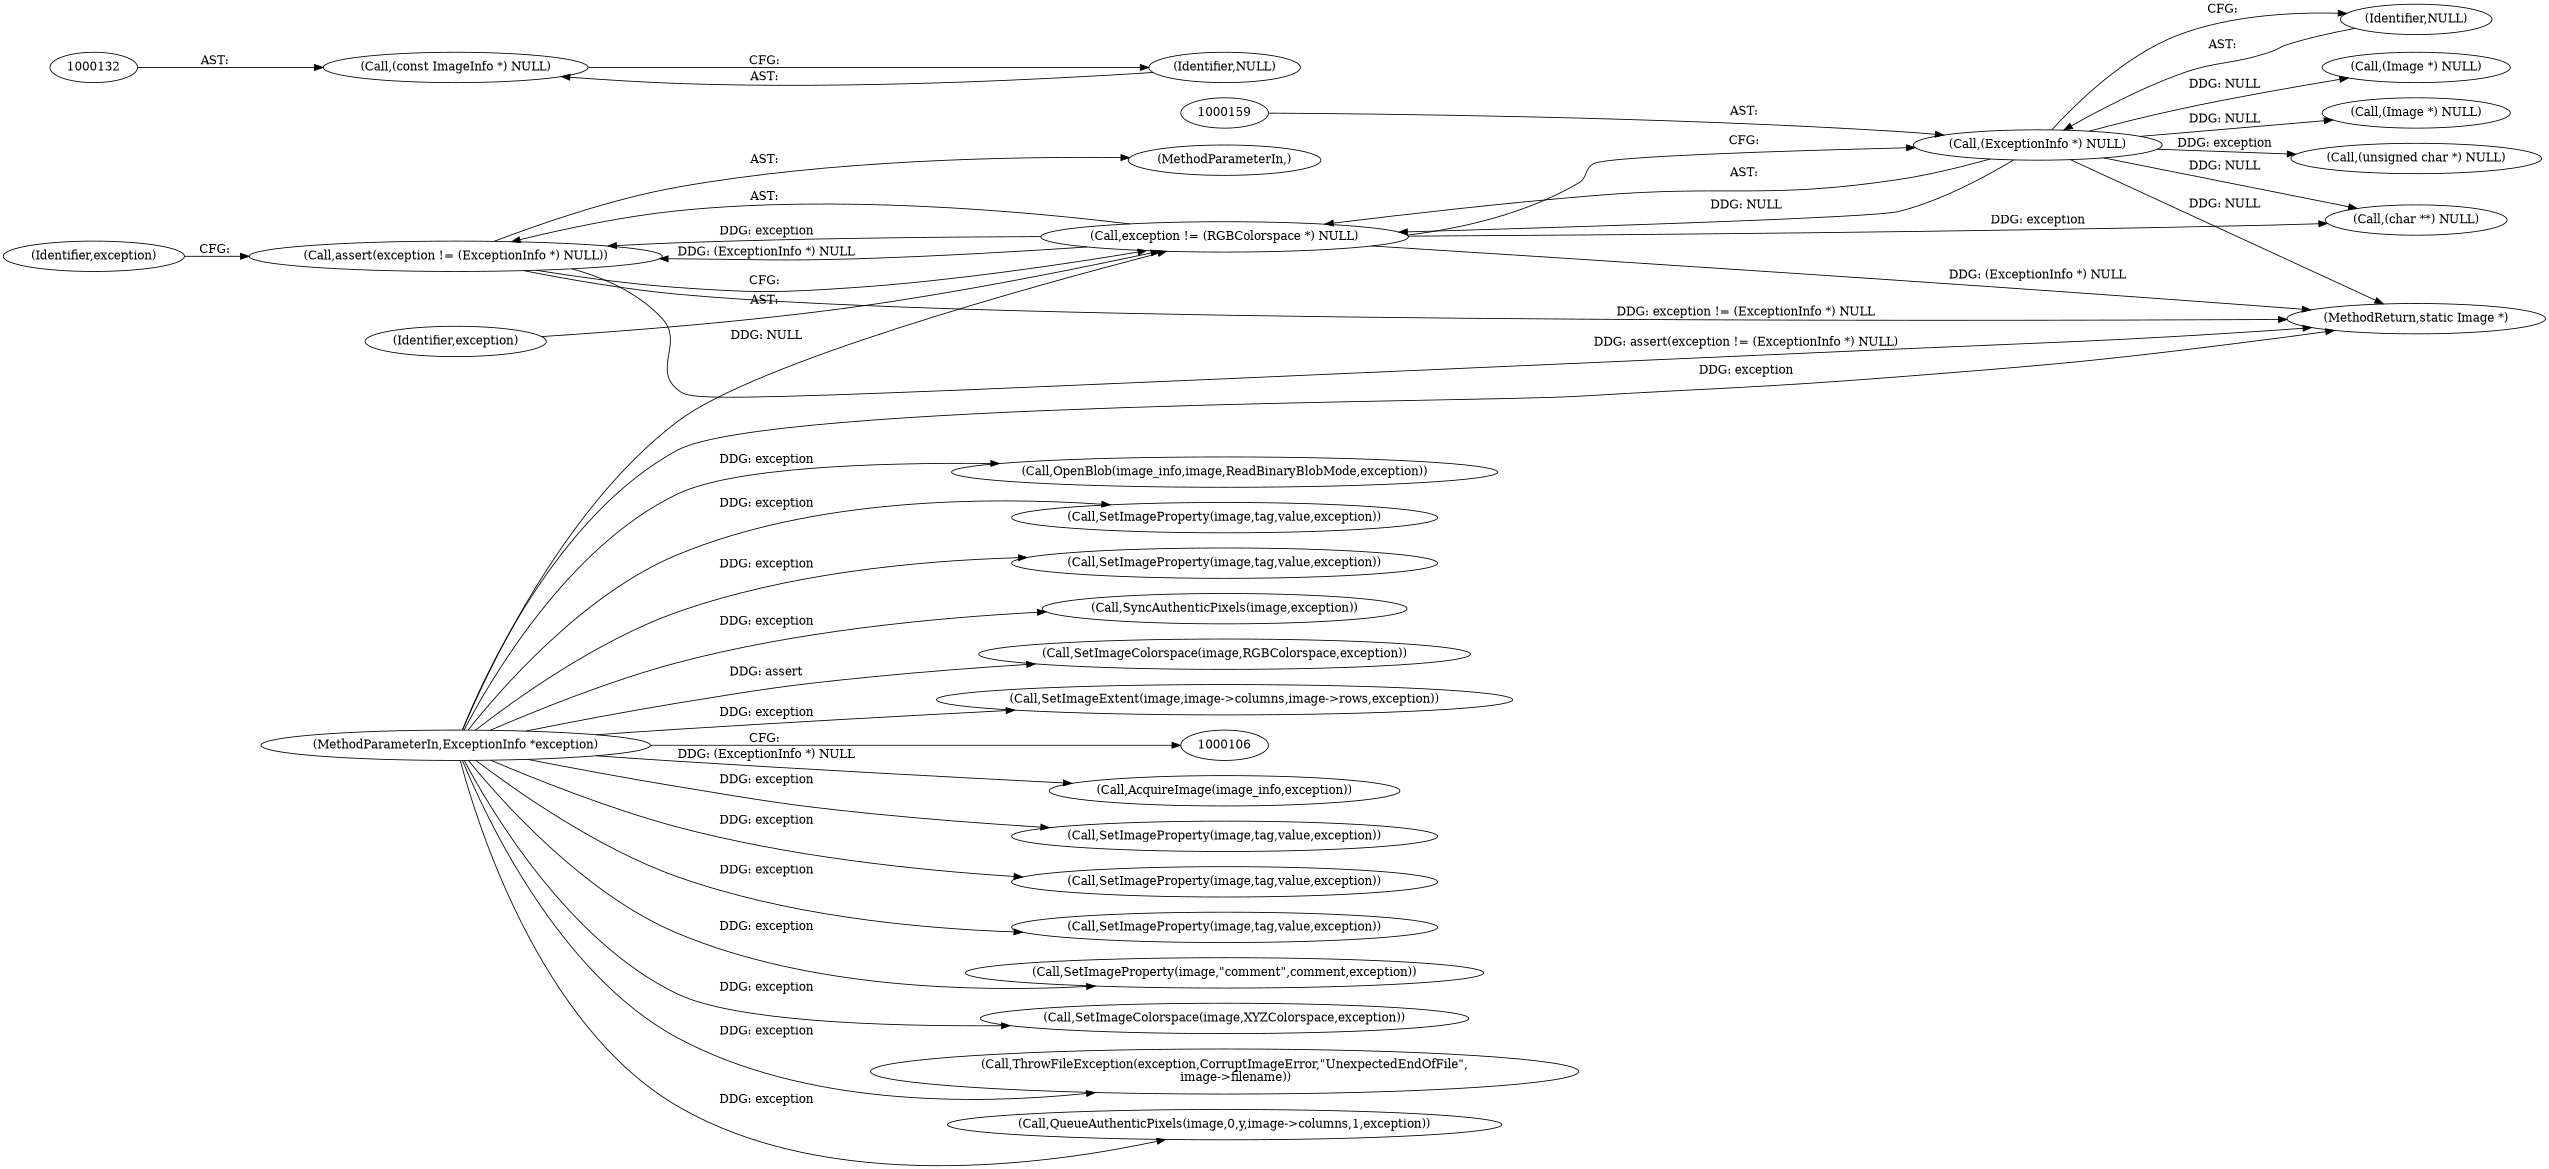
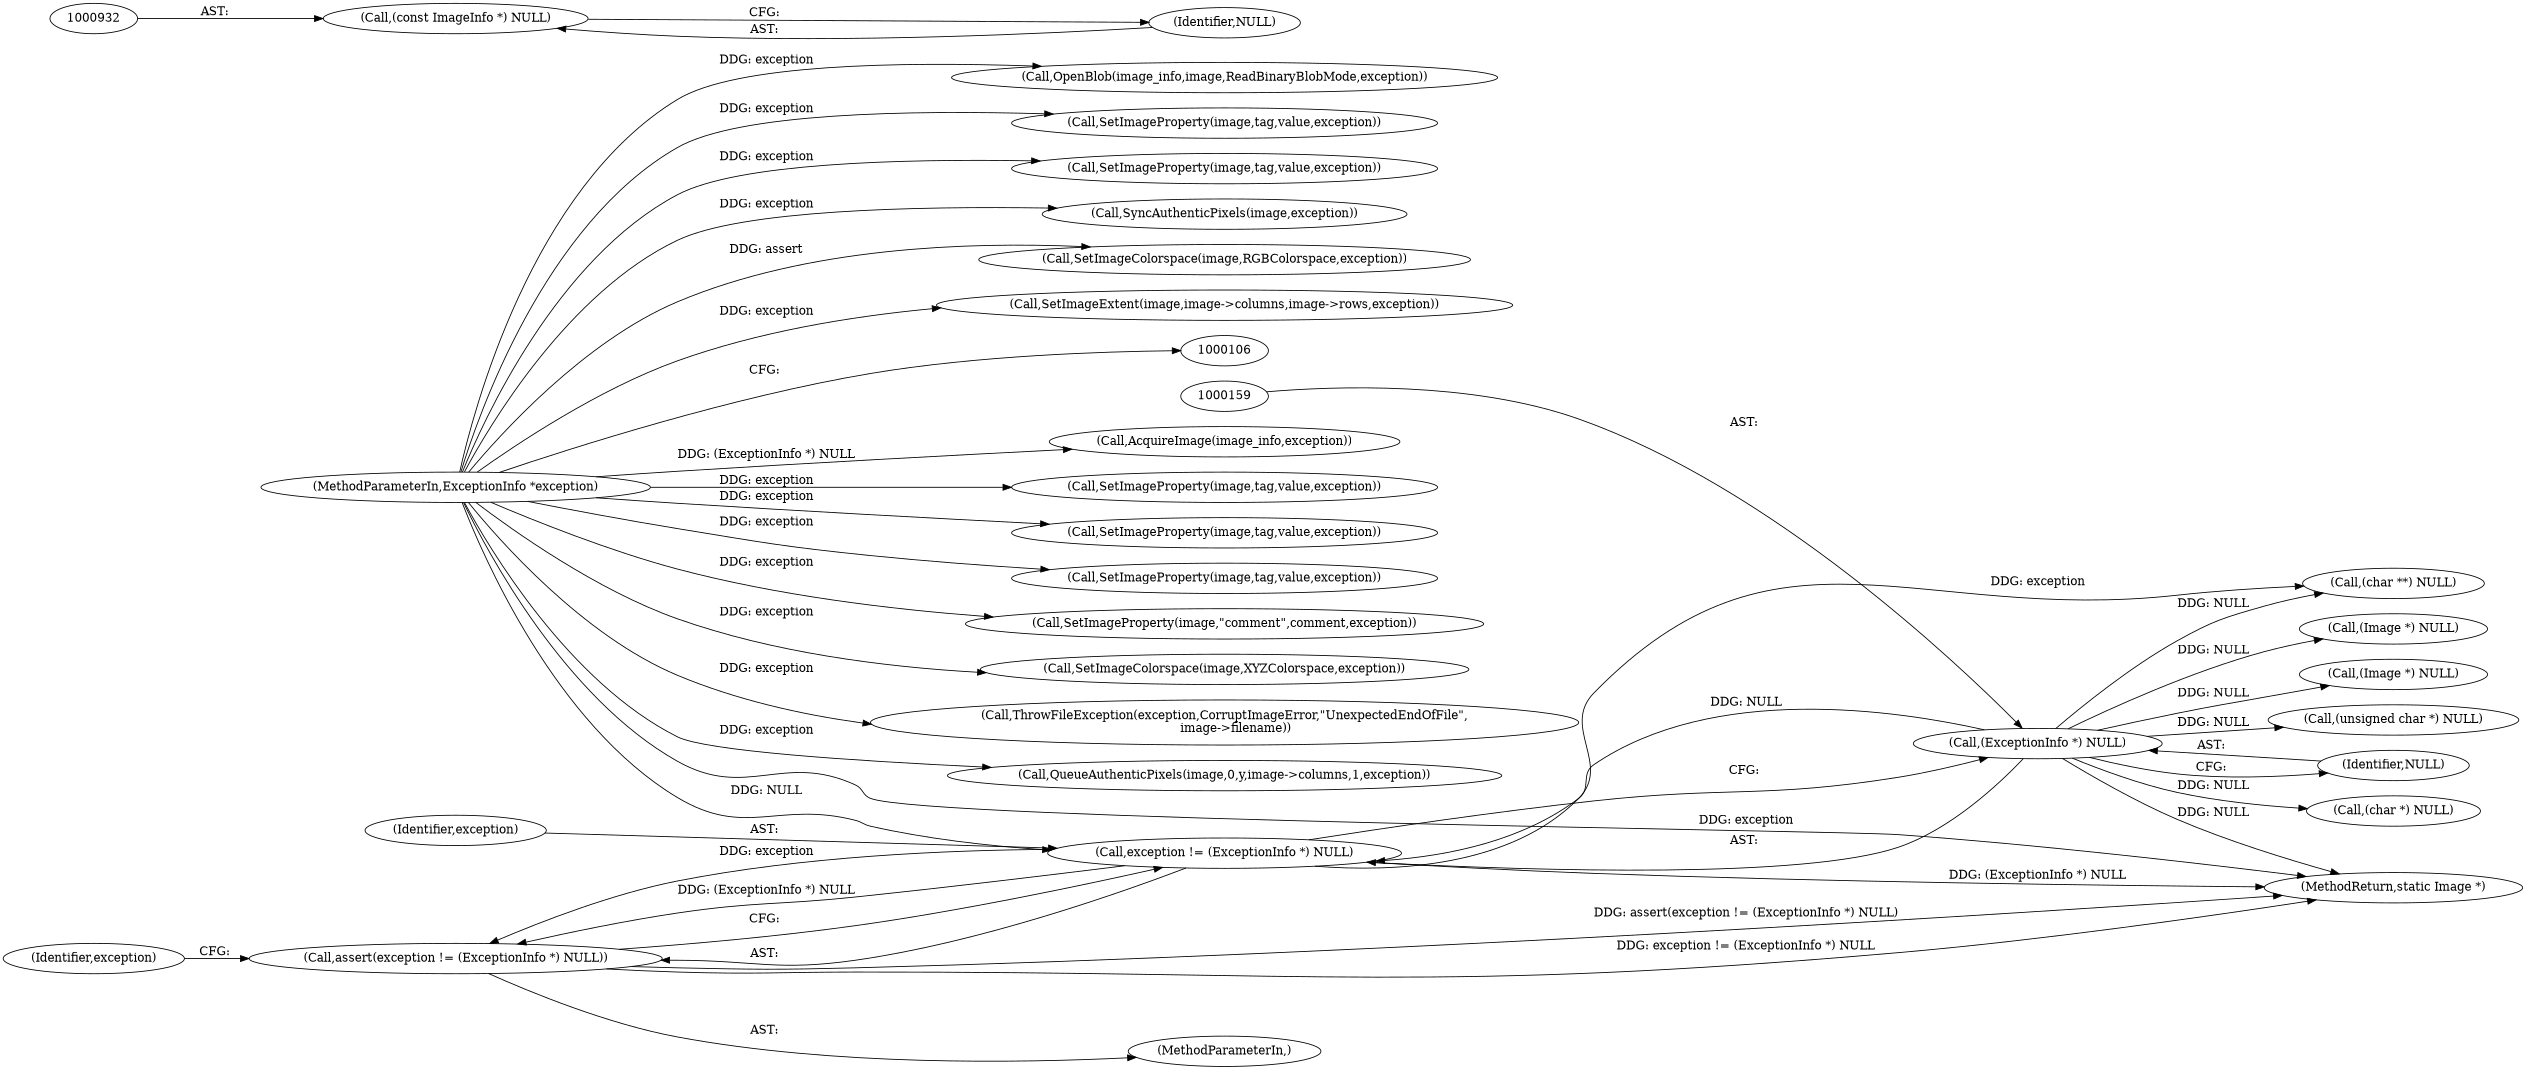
node "1000132": label "1000132" -> "1000932"
edge "(Call,(ExceptionInfo *) NULL)" -> "(Call,(unsigned char *) NULL)": label "DDG: exception" -> "DDG: NULL"
node "(Call,exception != (RGBColorspace *) NULL)": label "(Call,exception != (RGBColorspace *) NULL)" -> "(Call,exception != (ExceptionInfo *) NULL)"
node "(Call,(char *) NULL)": added
